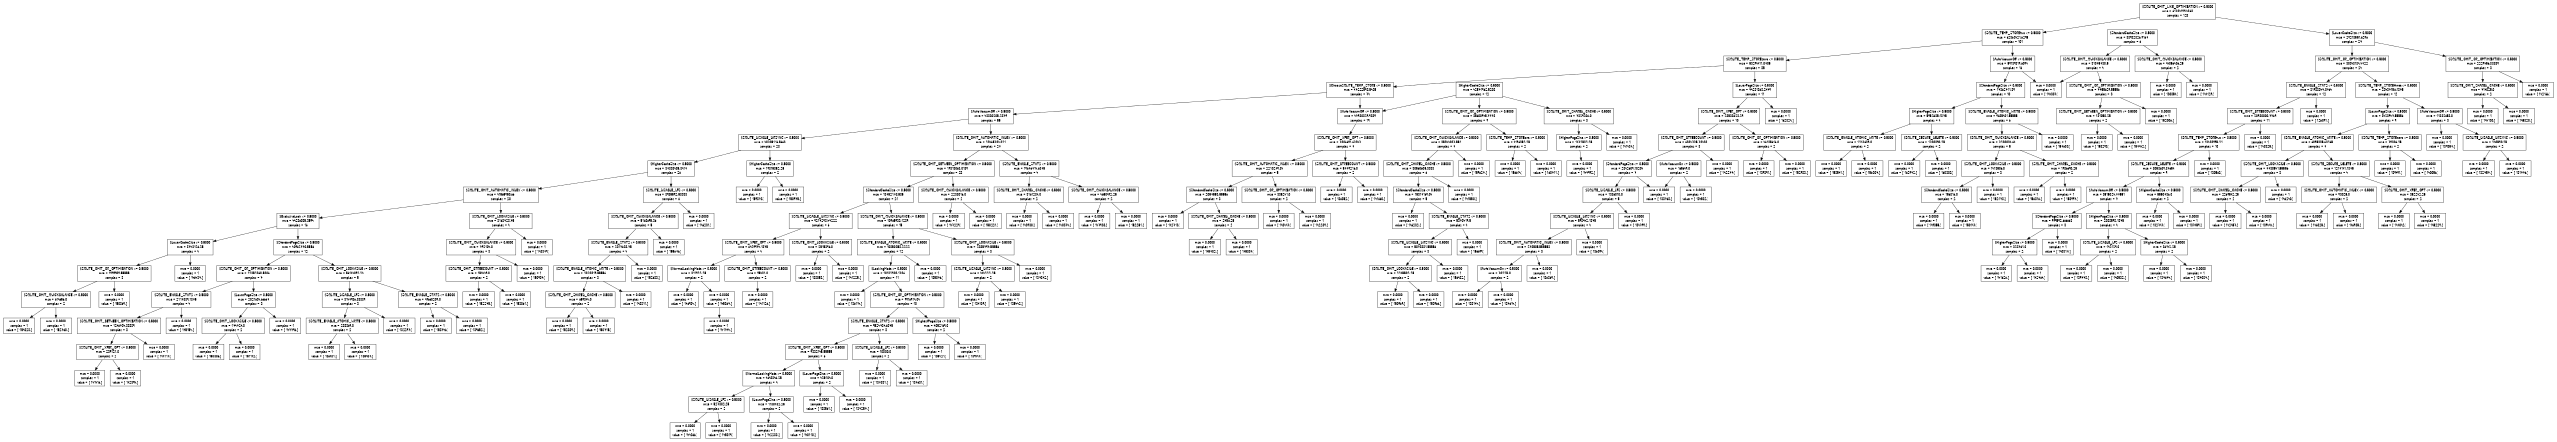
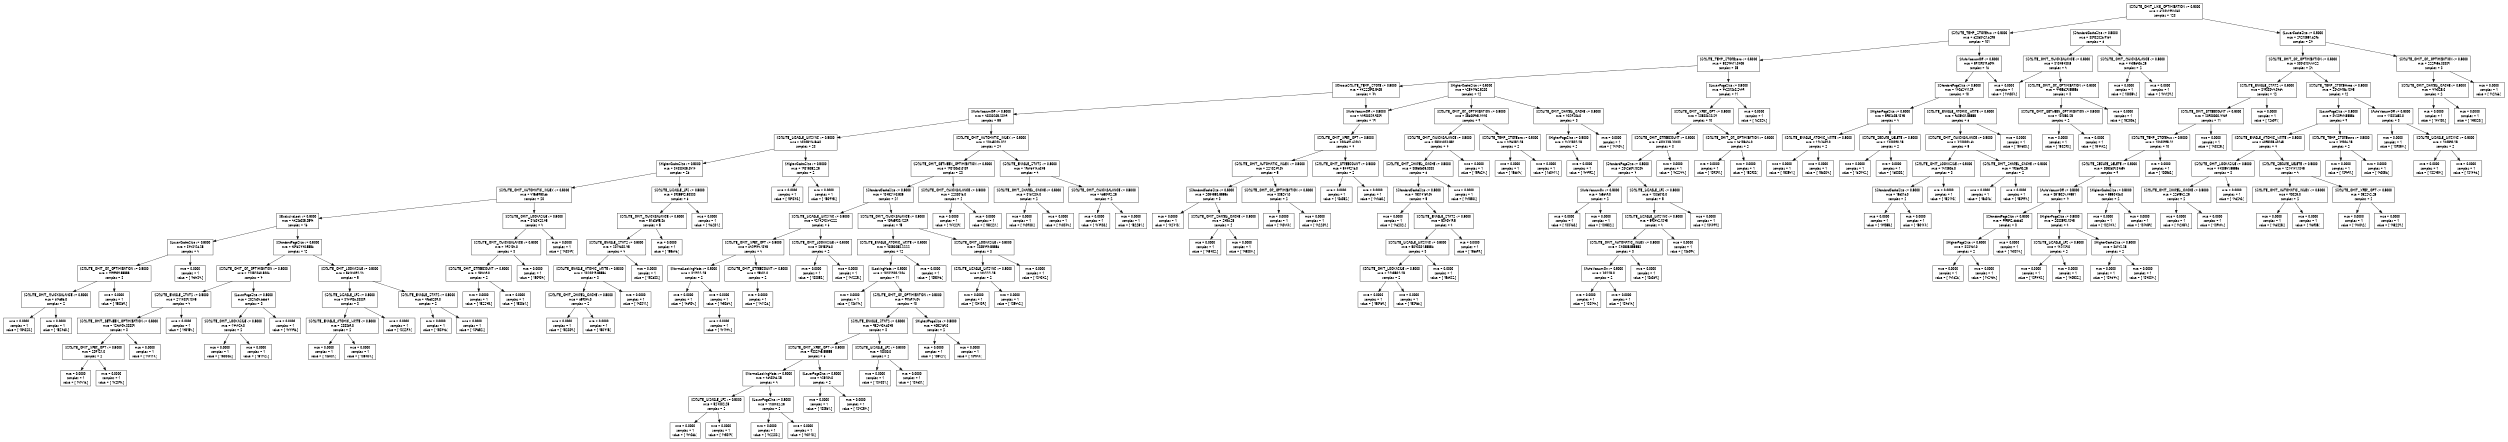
edge "$StandardPageSize <= 0.5000 mse = 2342609.10204 samples = 7" -> "mse = 0.0000 samples = 1 value = [ 133768.]": now "$StandardPageSize <= 0.5000 mse = 2342609.10204 samples = 7" -> "$AutoVacuumOn <= 0.5000 mse = 165649.0 samples = 2"
